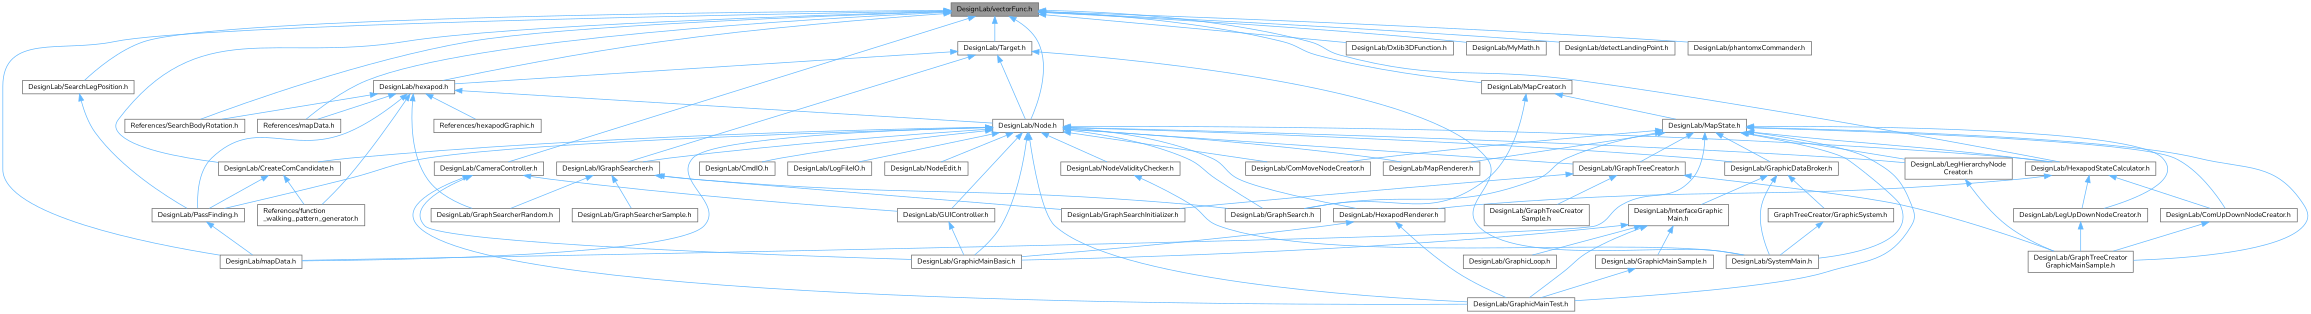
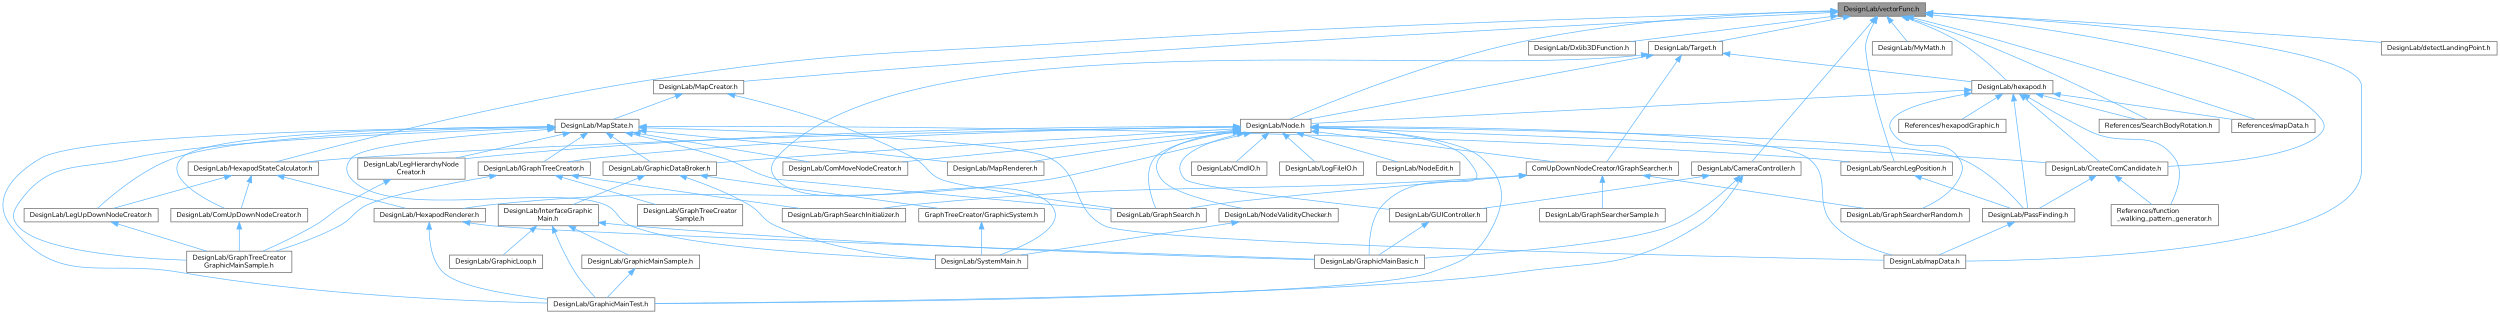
node "DesignLab/phantomxCommander.h": removed
edge "DesignLab/CreateComCandidate.h" -> "DesignLab/hexapod.h": added
edge "DesignLab/HexapodStateCalculator.h" -> "DesignLab/MapState.h": now "DesignLab/SearchLegPosition.h" -> "DesignLab/MapState.h"
node "DesignLab/IGraphSearcher.h": label "DesignLab/IGraphSearcher.h" -> "ComUpDownNodeCreator/IGraphSearcher.h"
